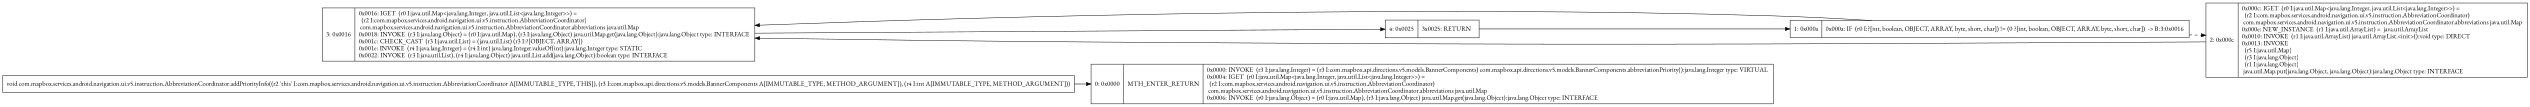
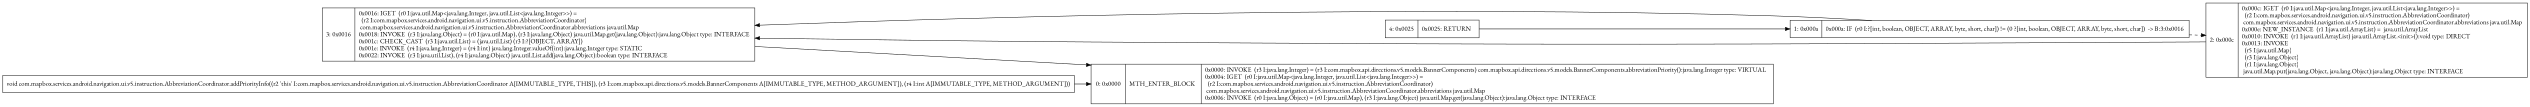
node "4: 0x0025": text "3x0025: RETURN" -> "0x0025: RETURN"
edge "3: 0x0016" -> "4: 0x0025": now "3: 0x0016" -> "0: 0x0000"
node "0: 0x0000": text "MTH_ENTER_RETURN" -> "MTH_ENTER_BLOCK"
